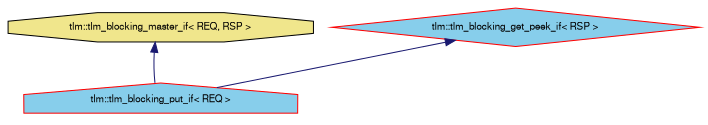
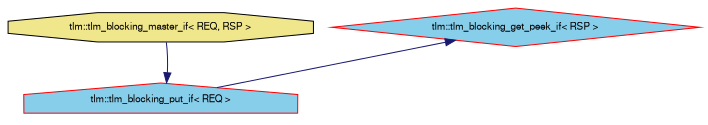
edge "tlm::tlm_blocking_put_if< REQ >" -> "tlm::tlm_blocking_master_if< REQ, RSP >": reversed
